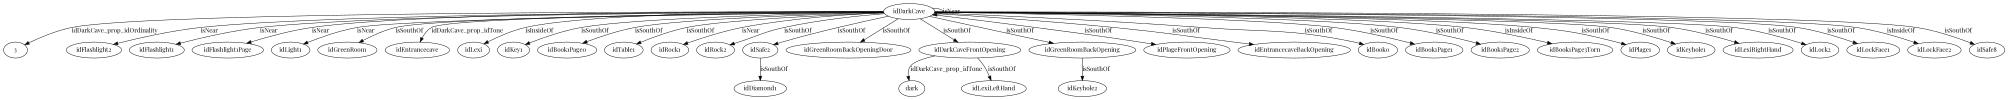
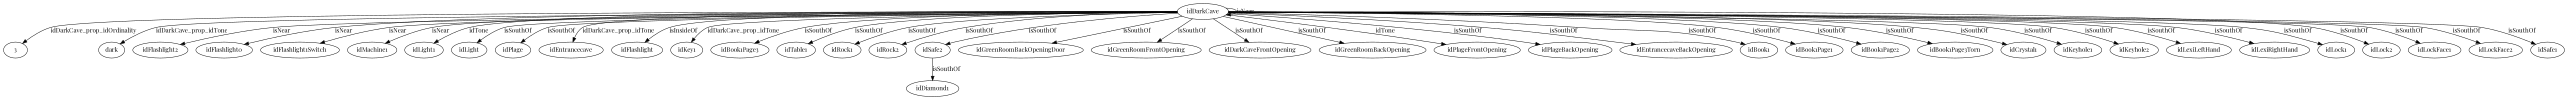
edge "idDarkCave" -> "idLight1": label "isNear" -> "idTone"
edge "idDarkCave" -> "idKey1": label "isSouthOf" -> "idDarkCave_prop_idTone"
edge "idDarkCave" -> "idRock1": label "isNear" -> "isSouthOf"
edge "idDarkCave" -> "idPlageFrontOpening": label "isSouthOf" -> "idTone"
edge "idDarkCave" -> "idBook1Page3Torn": label "isInsideOf" -> "isSouthOf"
edge "idDarkCave" -> "idLockFace2": label "isInsideOf" -> "isSouthOf"
node "idFlashlight1": label "idFlashlight1" -> "idFlashlight0"
node "idFlashlight1Page": label "idFlashlight1Page" -> "idFlashlight1Switch"
node "idGreenRoom": label "idGreenRoom" -> "idLight"
node "idMachine1": added
node "idLexi": label "idLexi" -> "idFlashlight"
node "idPlage": added
node "idBook1Page0": label "idBook1Page0" -> "idBook1Page3"
node "idGreenRoomFrontOpening": added
node "idBook0": label "idBook0" -> "idBook1"
node "idPlageBackOpening": added
node "idPlage1": label "idPlage1" -> "idCrystal1"
node "idSafe8": label "idSafe8" -> "idSafe1"
node "idLock1": added
edge "idDarkCaveFrontOpening" -> "dark": now "idDarkCave" -> "dark"
edge "idDarkCaveFrontOpening" -> "idLexiLeftHand": now "idDarkCave" -> "idLexiLeftHand"
edge "idGreenRoomBackOpening" -> "idKeyhole2": now "idDarkCave" -> "idKeyhole2"
